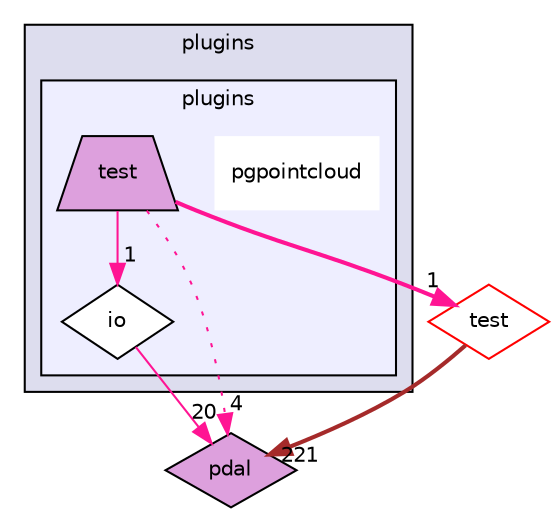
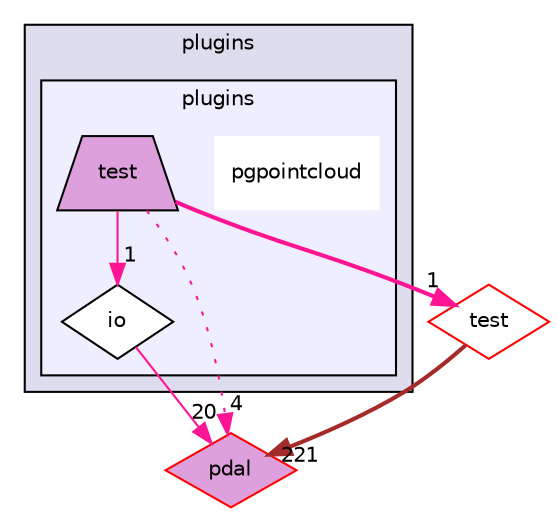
node "pdal": color black -> red
